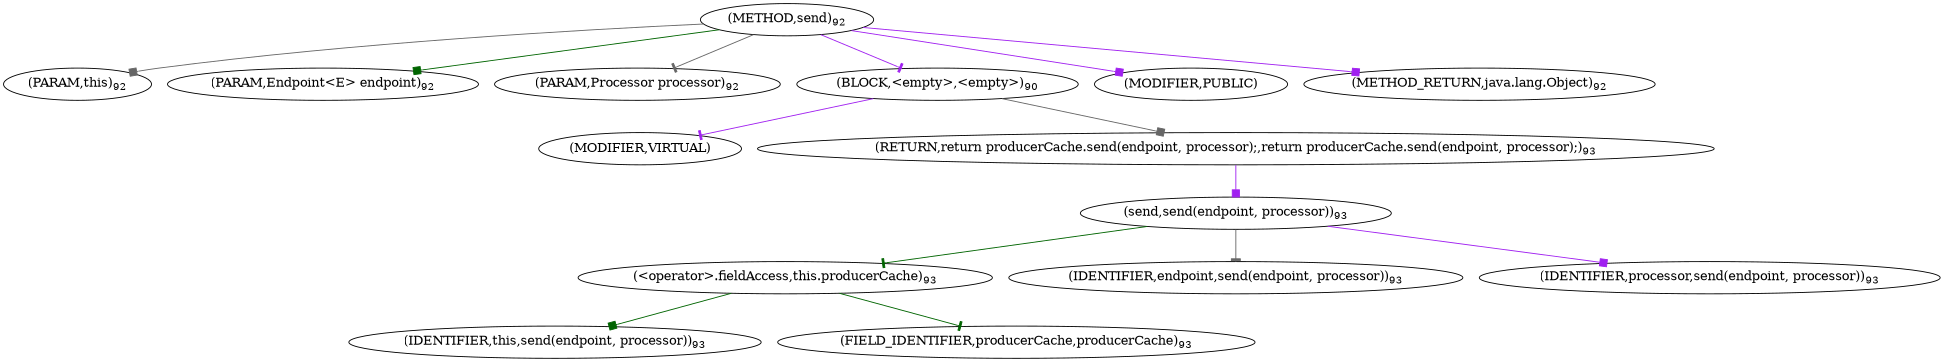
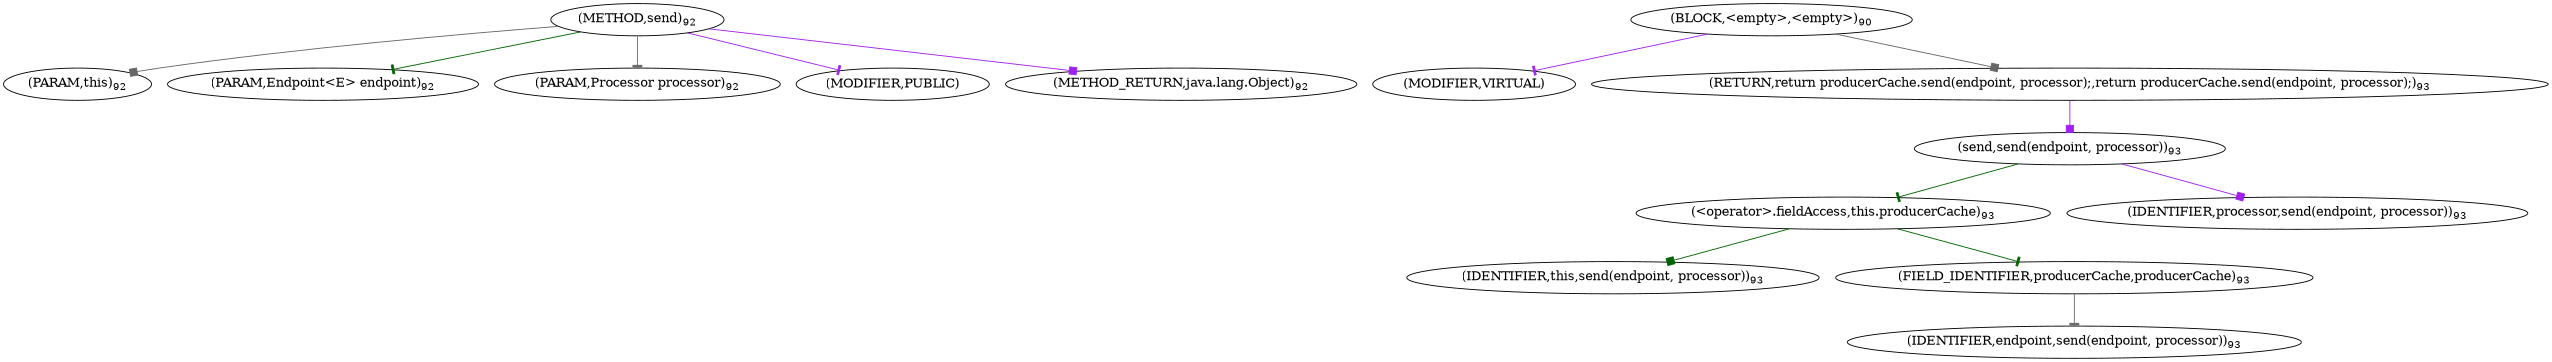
edge "(METHOD,send)" -> "(PARAM,Endpoint<E> endpoint)": arrowhead box -> tee
edge "(METHOD,send)" -> "(BLOCK,<empty>,<empty>)": removed
edge "(METHOD,send)" -> "(MODIFIER,PUBLIC)": arrowhead box -> tee
edge "(send,send(endpoint, processor))" -> "(IDENTIFIER,endpoint,send(endpoint, processor))": now "(FIELD_IDENTIFIER,producerCache,producerCache)" -> "(IDENTIFIER,endpoint,send(endpoint, processor))"
